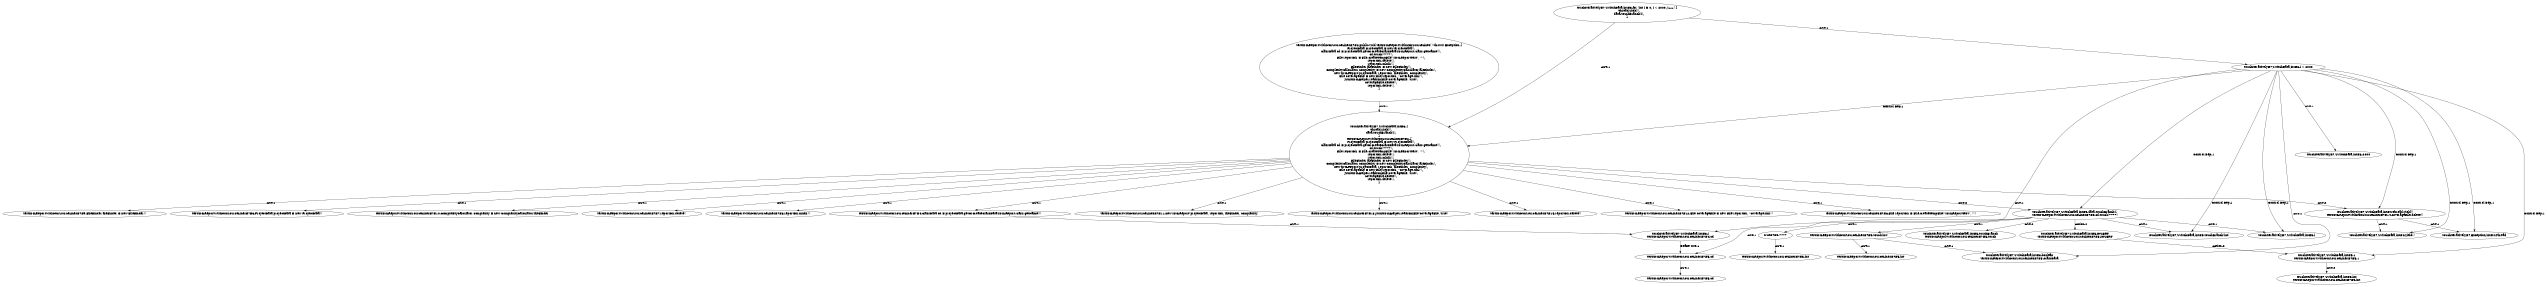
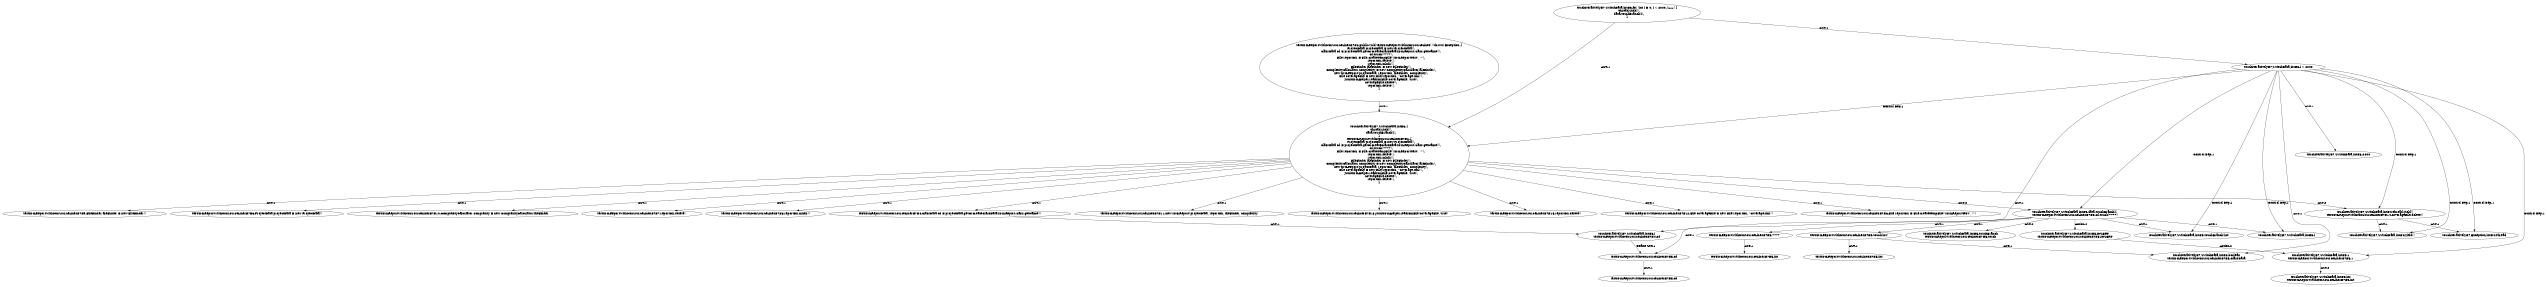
node "true#?#5:7777": label "true#?#5:7777" -> "testXMLReportWithNonSourceLines#?#5:7777"
